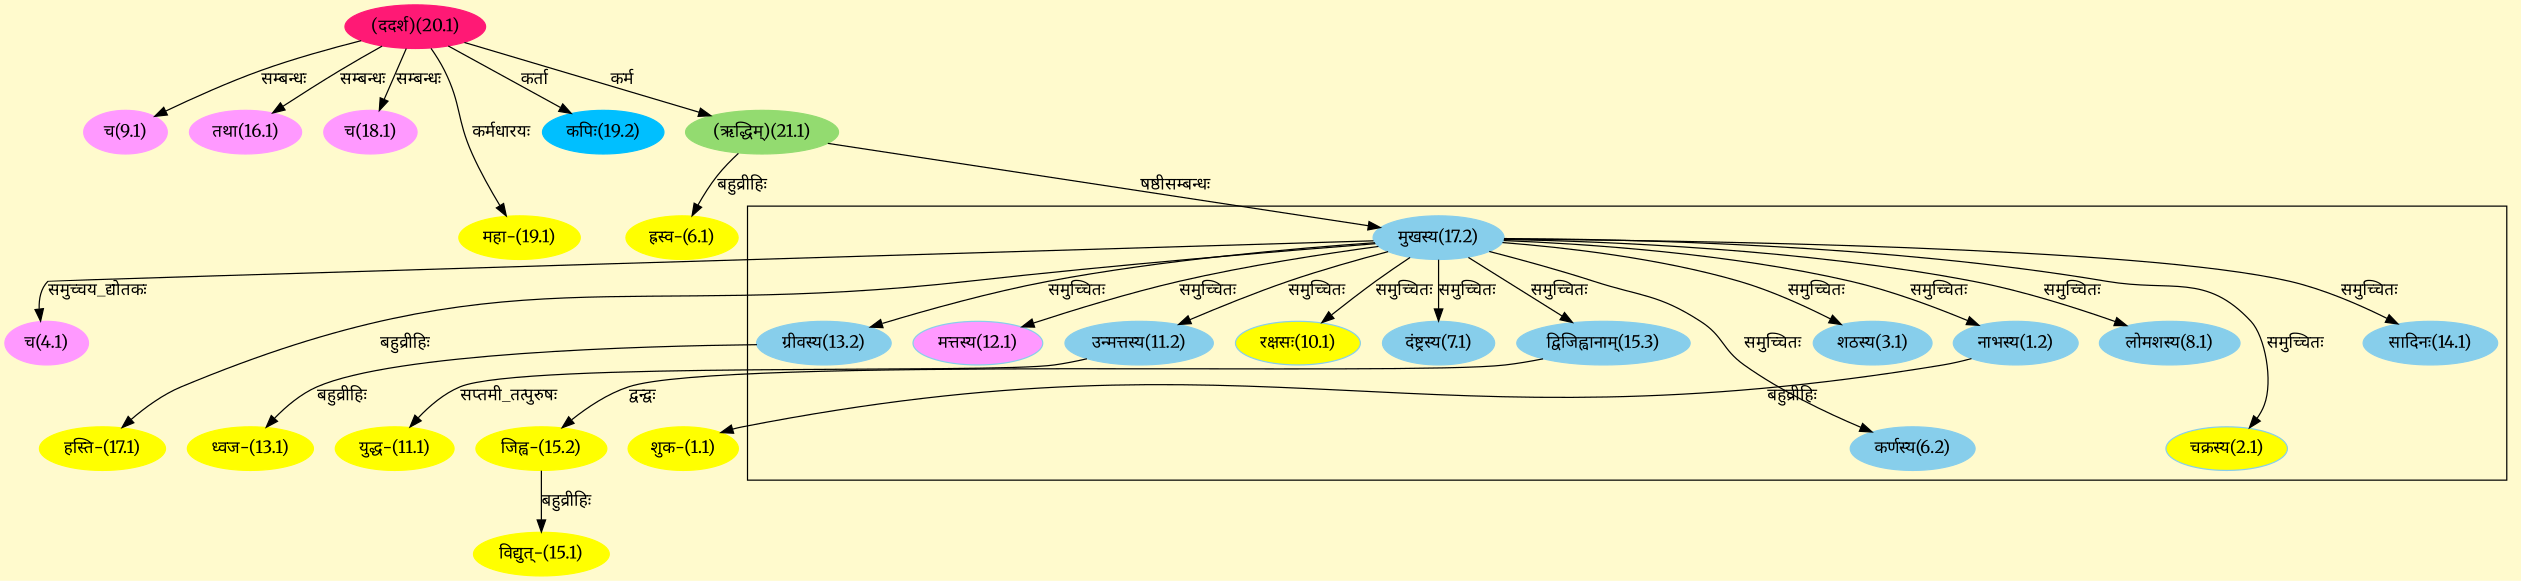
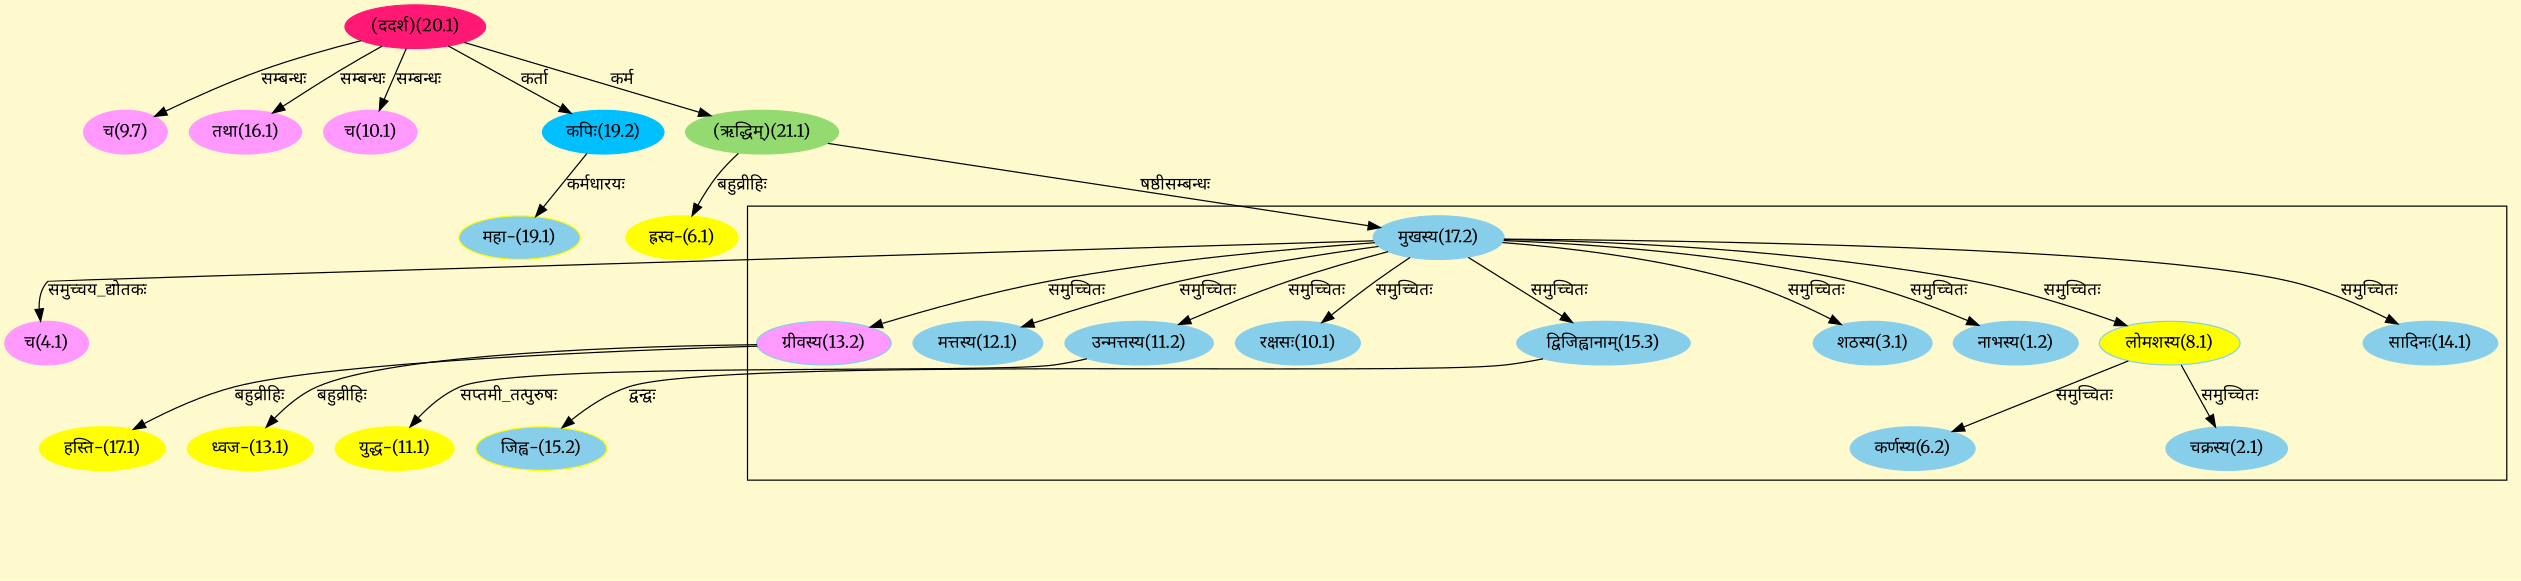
edge "(ददर्श)(20.1)" -> "महा-(19.1)": now "कपिः(19.2)" -> "महा-(19.1)"
node "च(9.1)": label "च(9.1)" -> "च(9.7)"
node "च(18.1)": label "च(18.1)" -> "च(10.1)"
node "महा-(19.1)": fillcolor #ffff00 -> #87ceeb
edge "मुखस्य(17.2)" -> "चक्रस्य(2.1)": now "लोमशस्य(8.1)" -> "चक्रस्य(2.1)"
edge "मुखस्य(17.2)" -> "हस्ति-(17.1)": now "ग्रीवस्य(13.2)" -> "हस्ति-(17.1)"
edge "मुखस्य(17.2)" -> "कर्णस्य(6.2)": now "लोमशस्य(8.1)" -> "कर्णस्य(6.2)"
node "ग्रीवस्य(13.2)": fillcolor #87ceeb -> #ff99ff
node "मत्तस्य(12.1)": fillcolor #ff99ff -> #87ceeb
node "रक्षसः(10.1)": fillcolor #ffff00 -> #87ceeb
node "दंष्ट्रस्य(7.1)": removed
node "लोमशस्य(8.1)": fillcolor #87ceeb -> #ffff00
node "जिह्व-(15.2)": fillcolor #ffff00 -> #87ceeb
node "शुक-(1.1)": removed
node "चक्रस्य(2.1)": fillcolor #ffff00 -> #87ceeb
node "विद्युत्-(15.1)": removed
